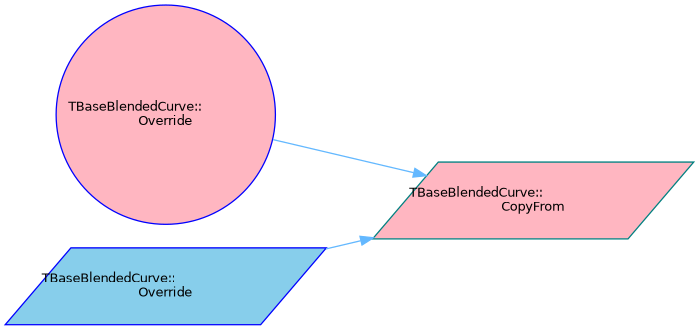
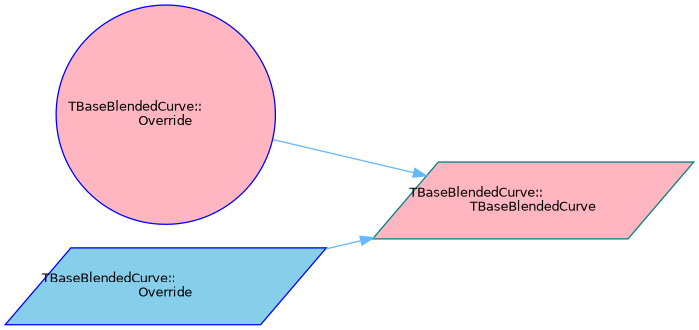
node "TBaseBlendedCurve:: CopyFrom": label "TBaseBlendedCurve:: CopyFrom" -> "TBaseBlendedCurve:: TBaseBlendedCurve"
